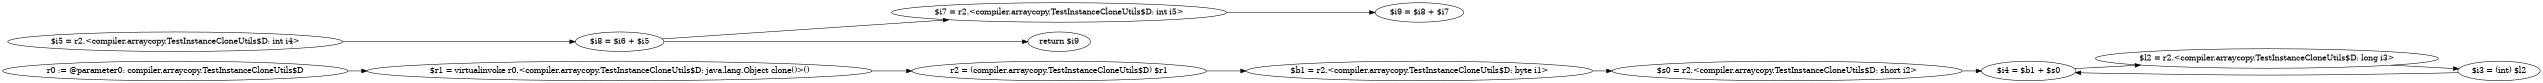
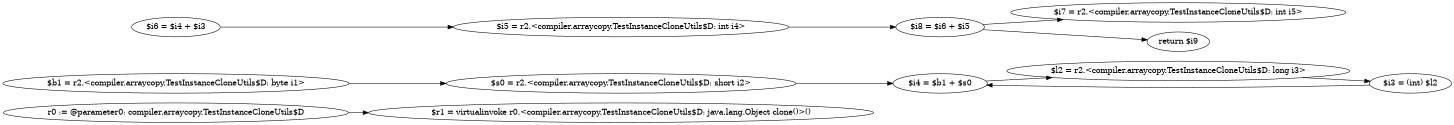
node "$i9 = $i8 + $i7": removed
node "$i6 = $i4 + $i3": added
node "r2 = (compiler.arraycopy.TestInstanceCloneUtils$D) $r1": removed
